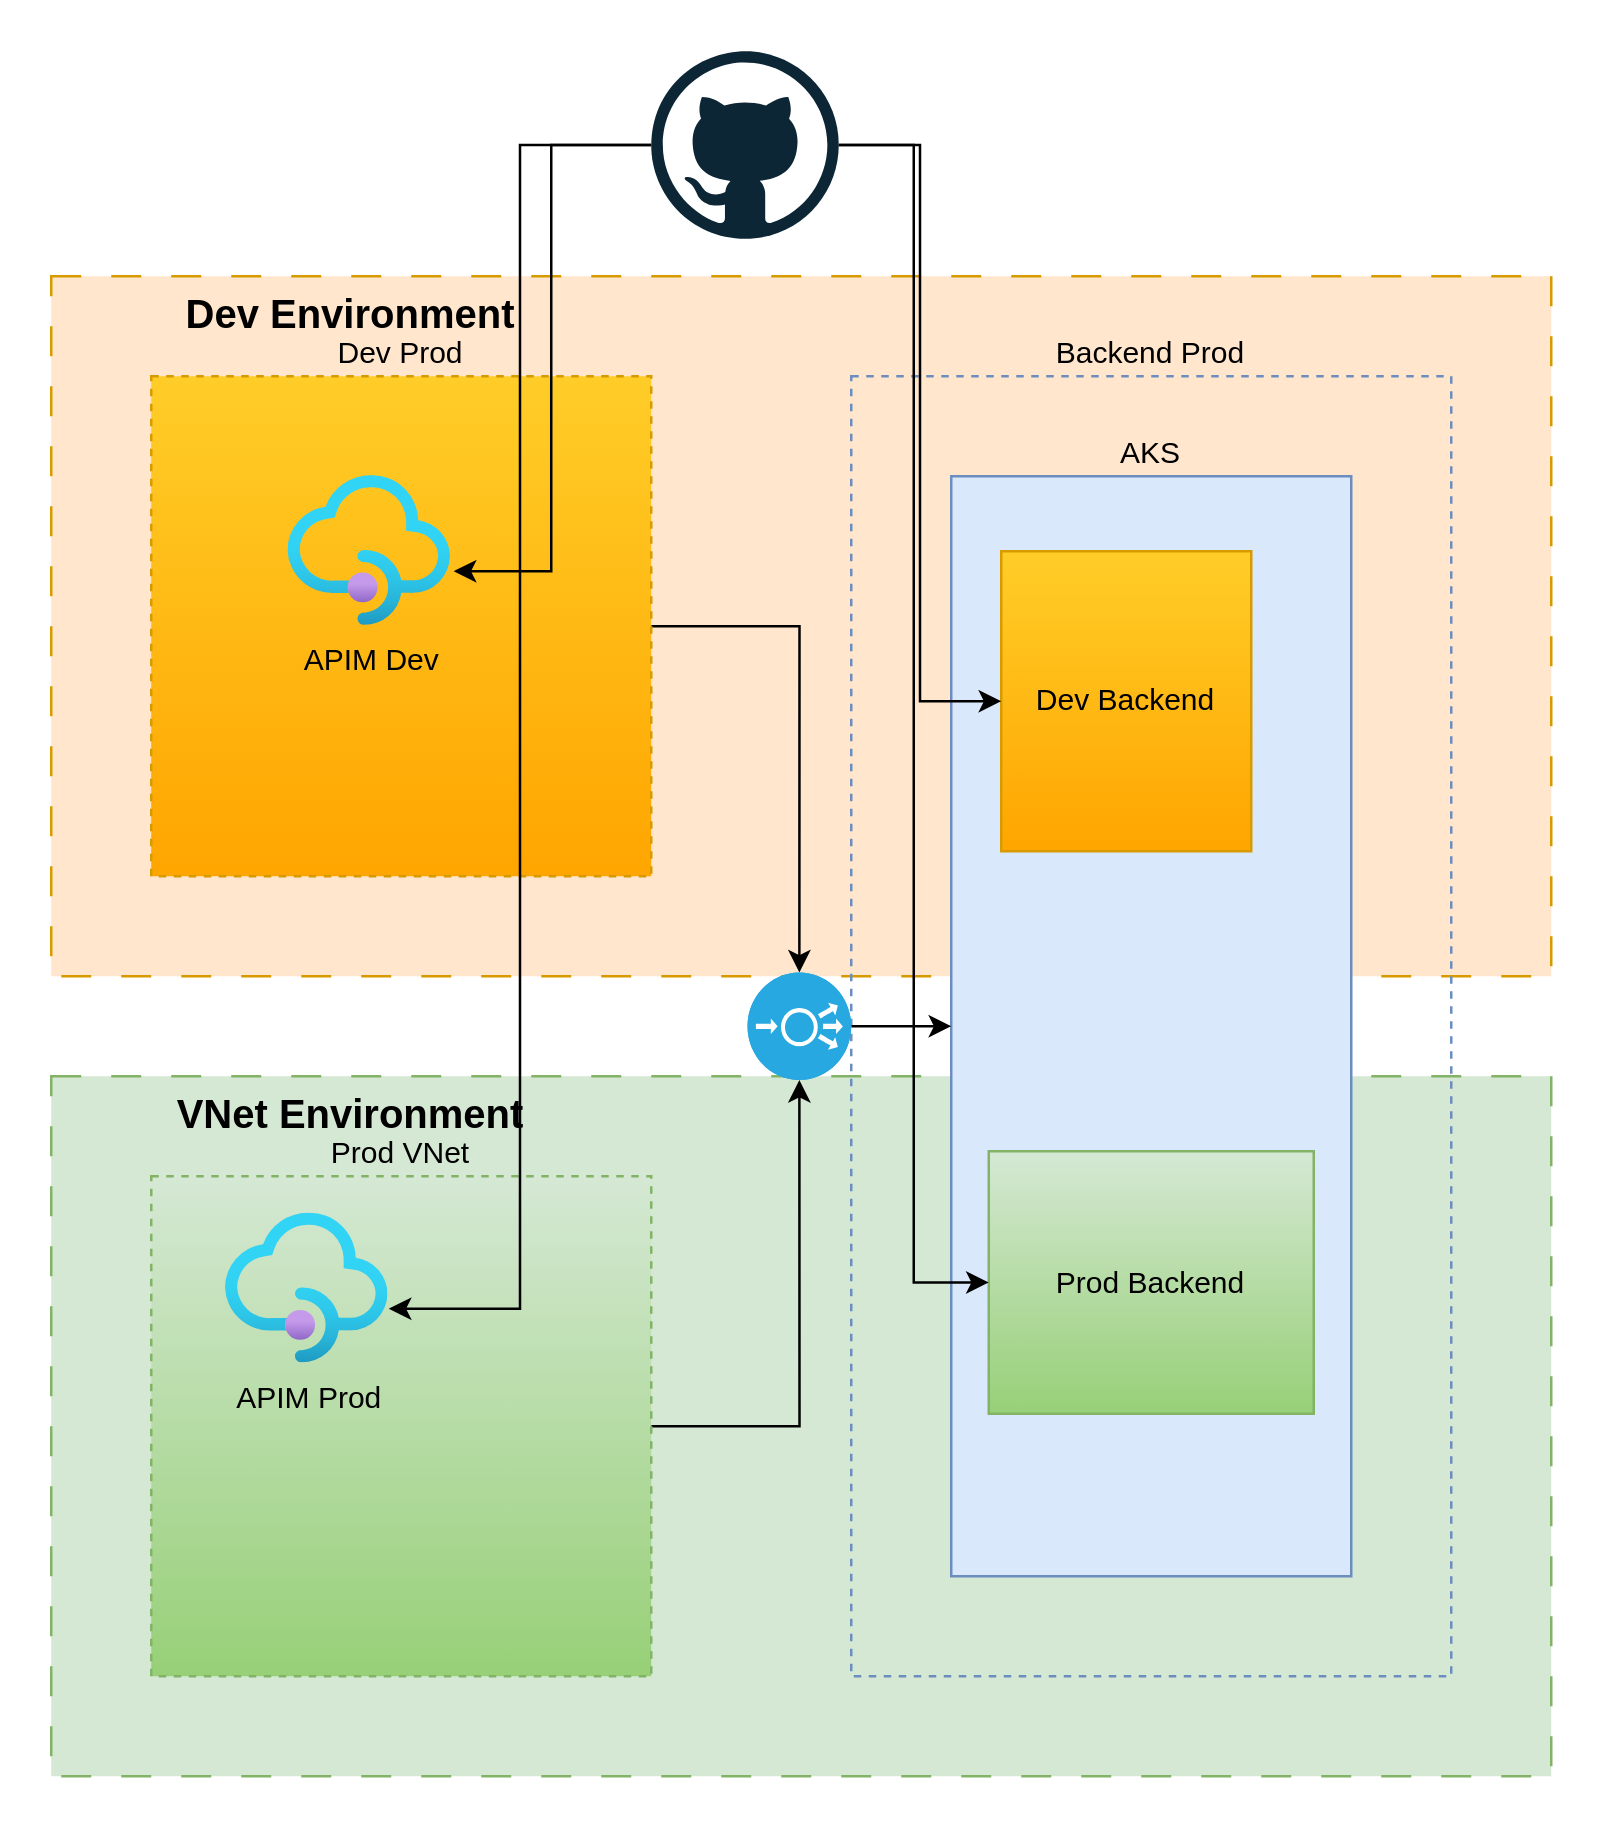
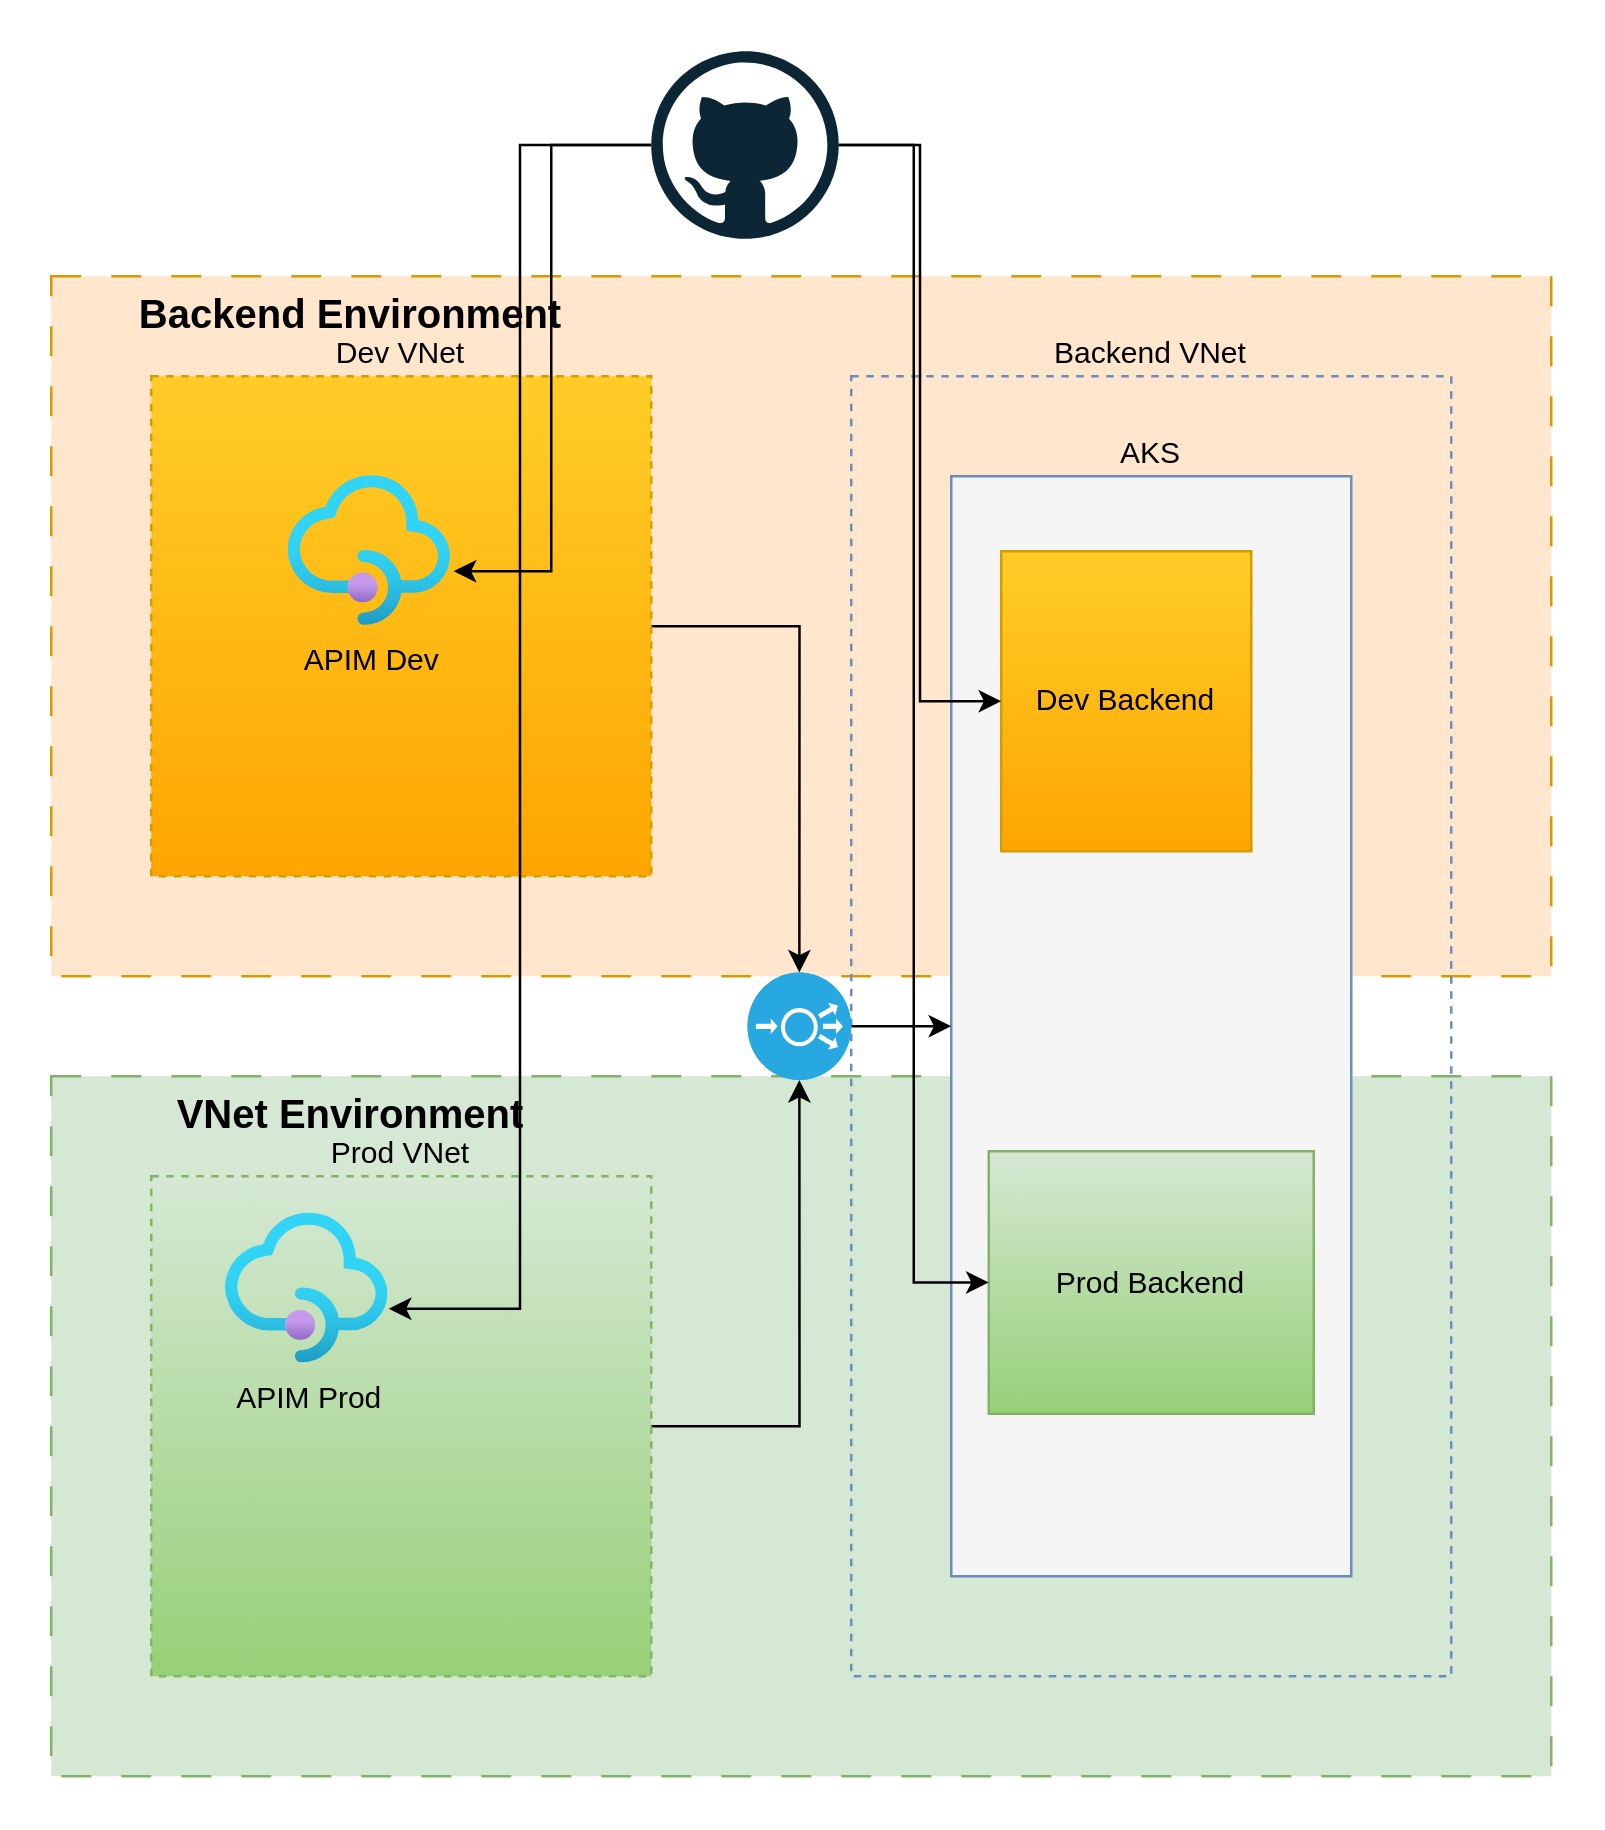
node "Dev Environment": label "Dev Environment" -> "Backend Environment"
node "Dev Prod": label "Dev Prod" -> "Dev VNet"
node "Backend Prod": label "Backend Prod" -> "Backend VNet"
node "AKS": fillcolor #dae8fc -> #f5f5f5
